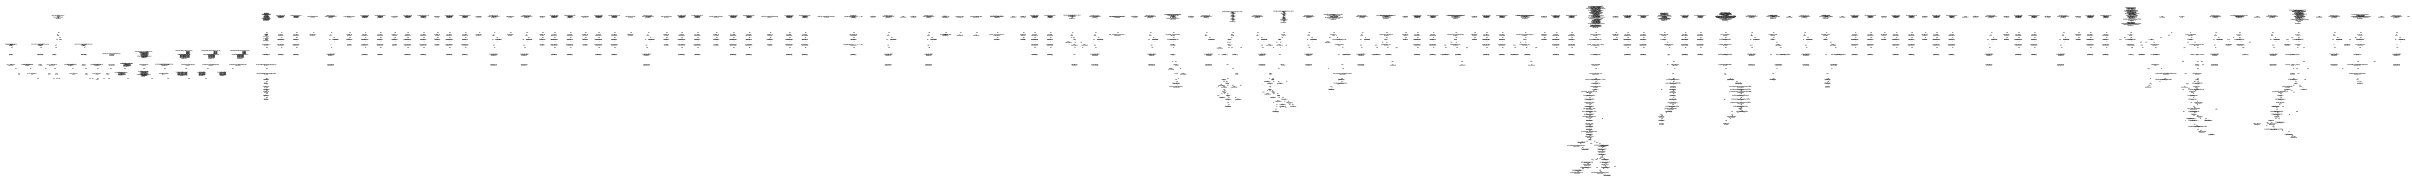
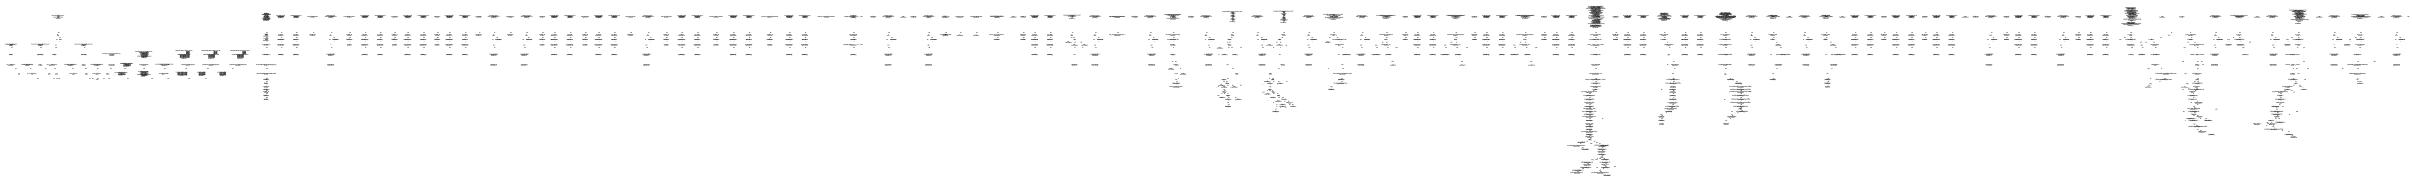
node "361_ end_if": added
